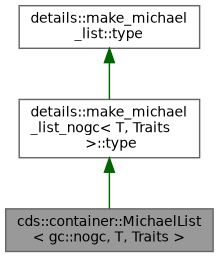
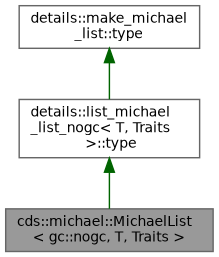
node "details::make_michael _list_nogc< T, Traits >::type": label "details::make_michael _list_nogc< T, Traits >::type" -> "details::list_michael _list_nogc< T, Traits >::type"
node "cds::container::MichaelList < gc::nogc, T, Traits >": label "cds::container::MichaelList < gc::nogc, T, Traits >" -> "cds::michael::MichaelList < gc::nogc, T, Traits >"
